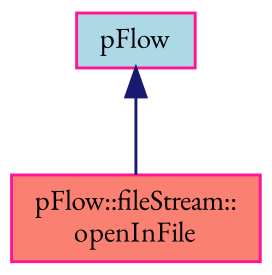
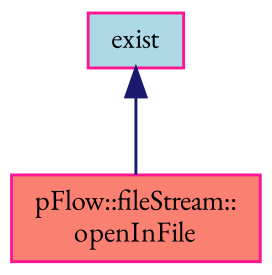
node "pFlow": label "pFlow" -> "exist"
